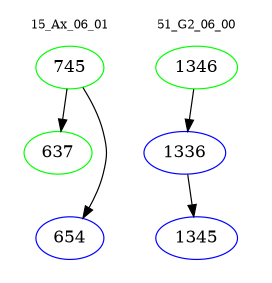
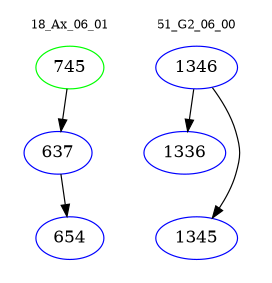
cluster "15_Ax_06_01": label "15_Ax_06_01" -> "18_Ax_06_01"
node "1346": color green -> blue
edge "745" -> "654": now "637" -> "654"
node "637": color green -> blue
edge "1336" -> "1345": now "1346" -> "1345"
